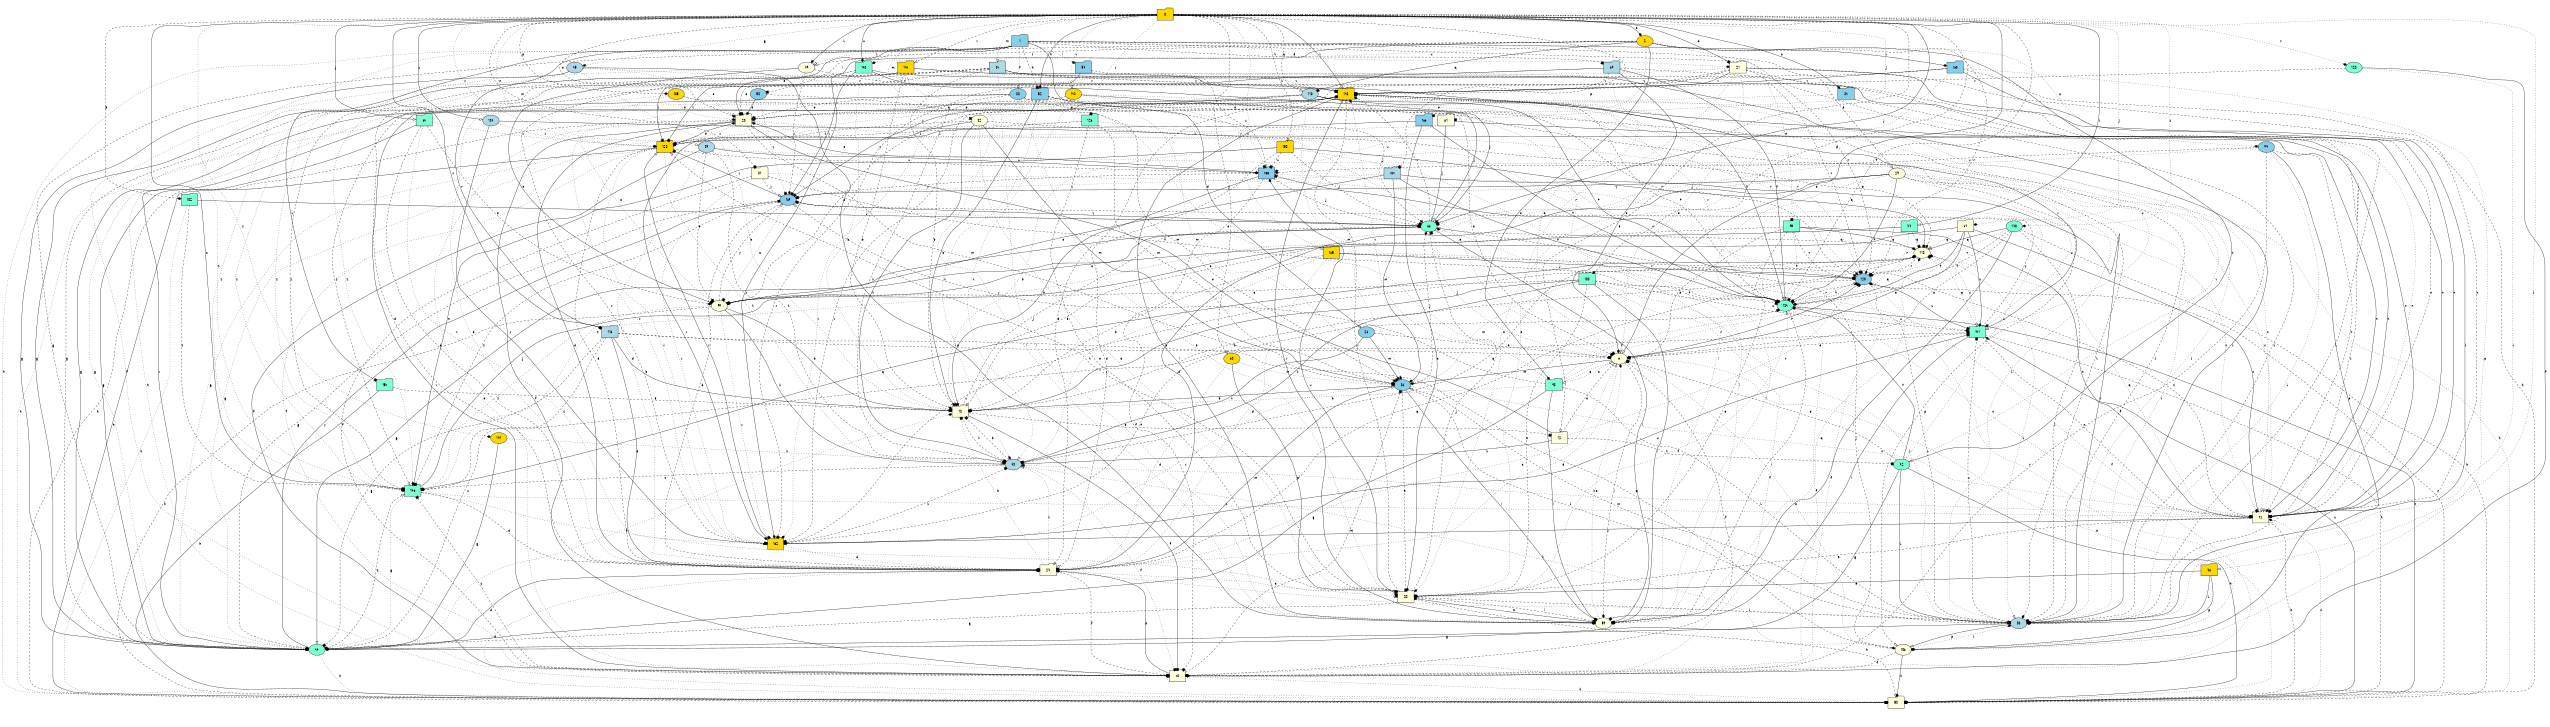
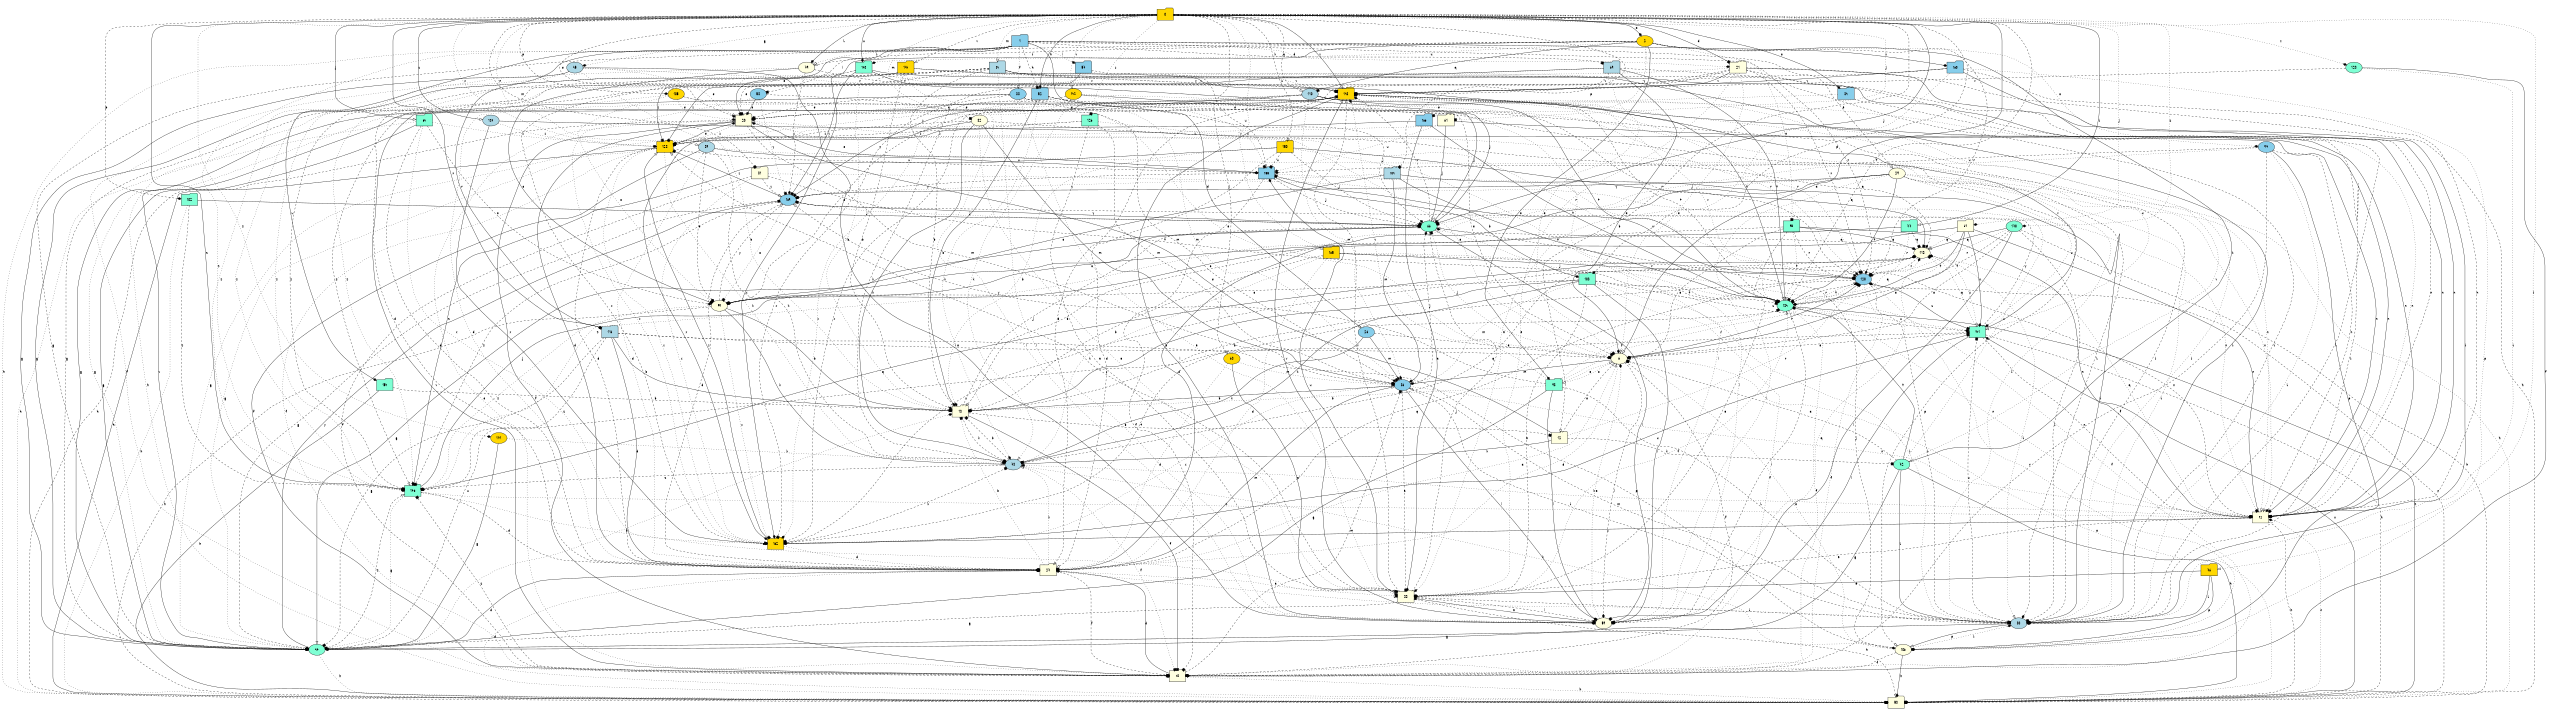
edge "1" -> "154": arrowhead box -> diamond
edge "155" -> "13": now "155" -> "103"
